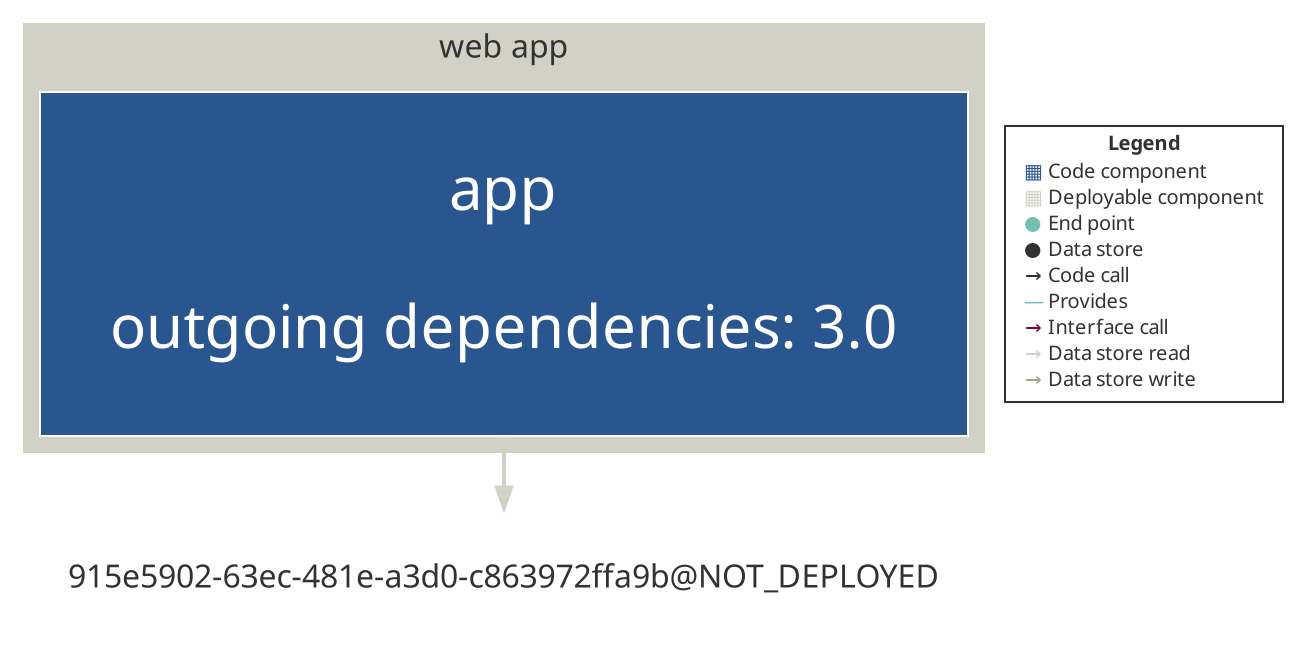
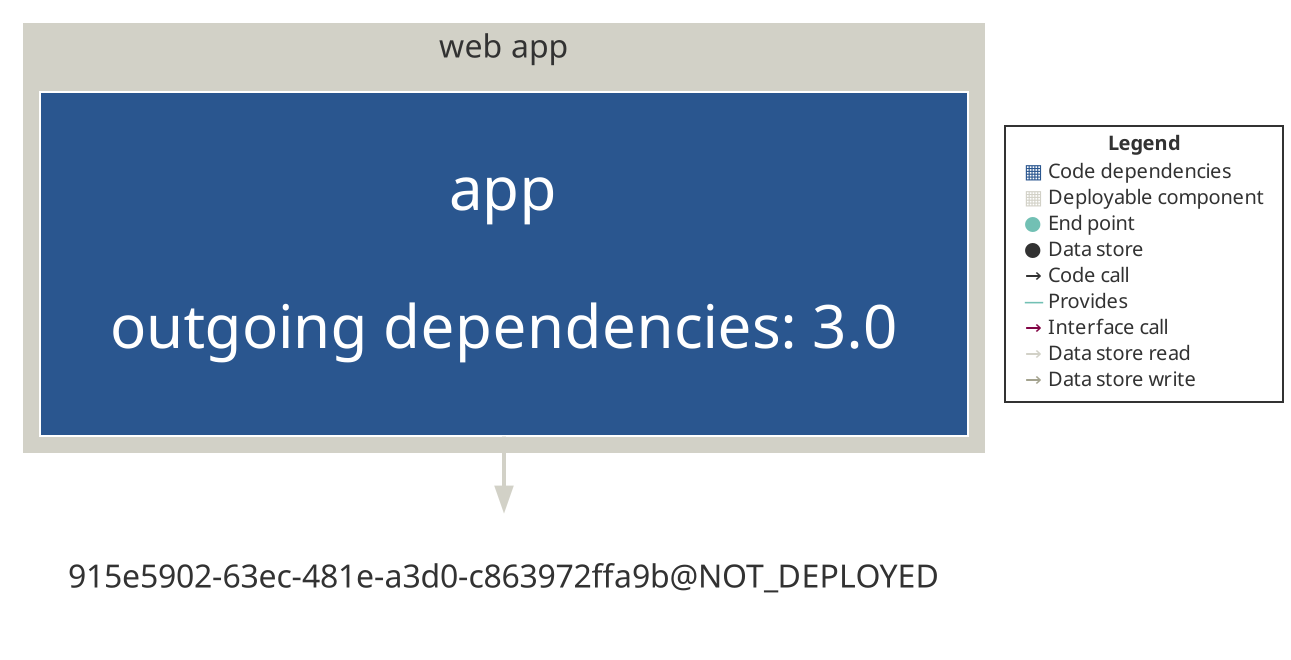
node "Legend": text "Code component" -> "Code dependencies"
